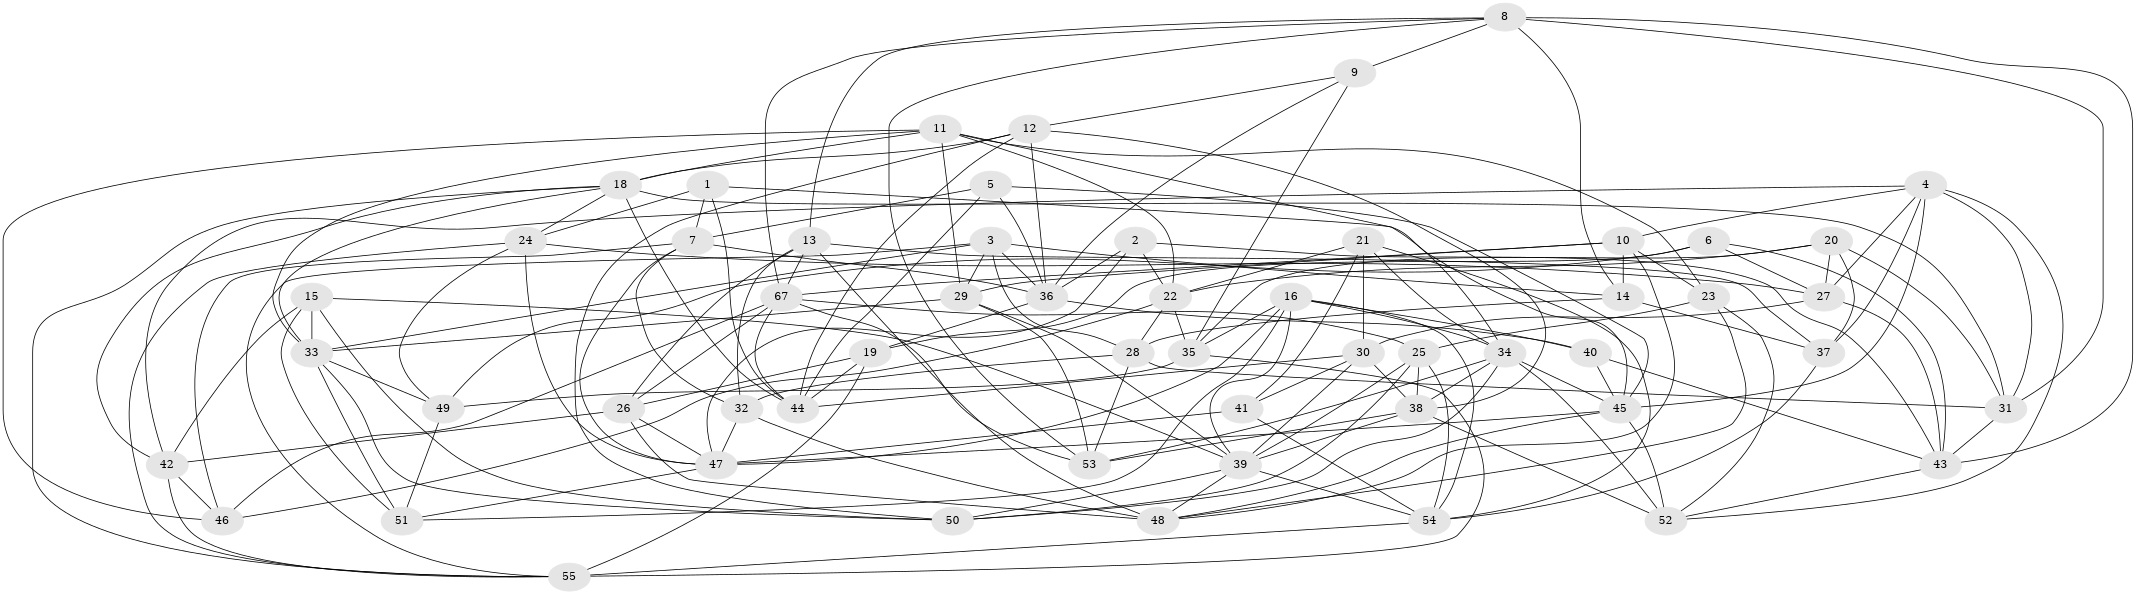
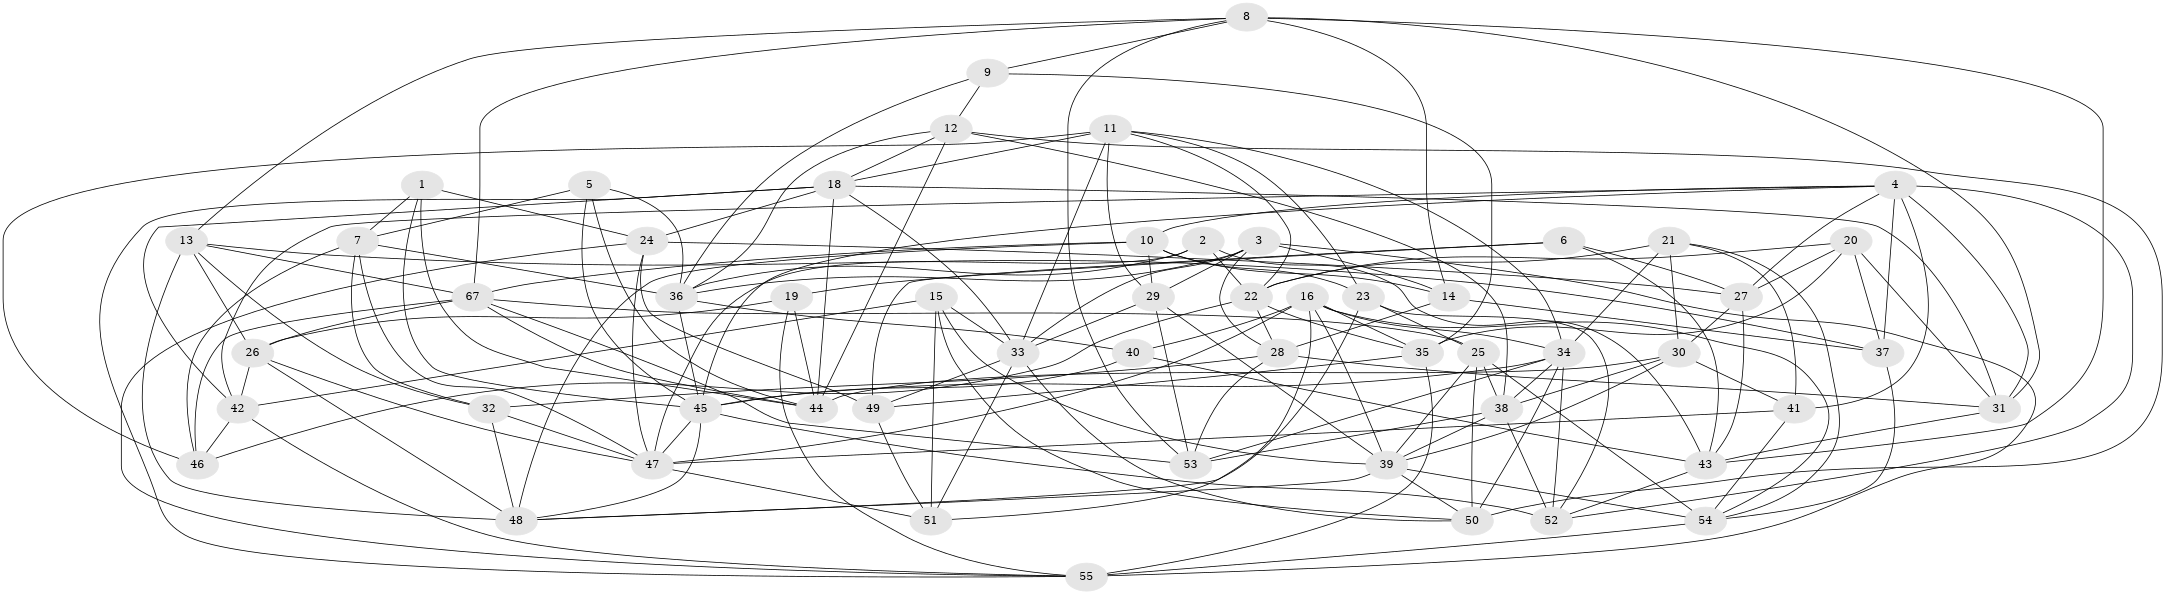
edge "36" -- "19": now "36" -- "45"
edge "4" -- "41": added
